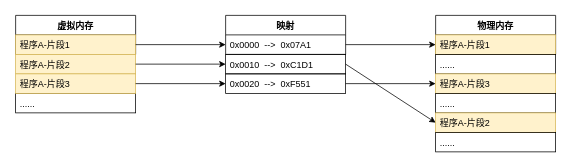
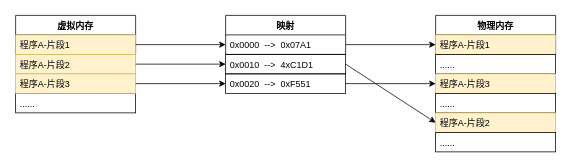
node "0x0010 --> 0xC1D1": label "0x0010 --> 0xC1D1" -> "0x0010 --> 4xC1D1"
